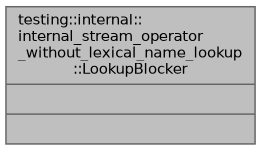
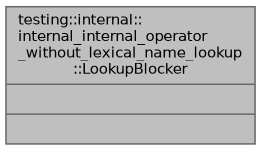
node "testing::internal::": text "internal_stream_operator" -> "internal_internal_operator"
